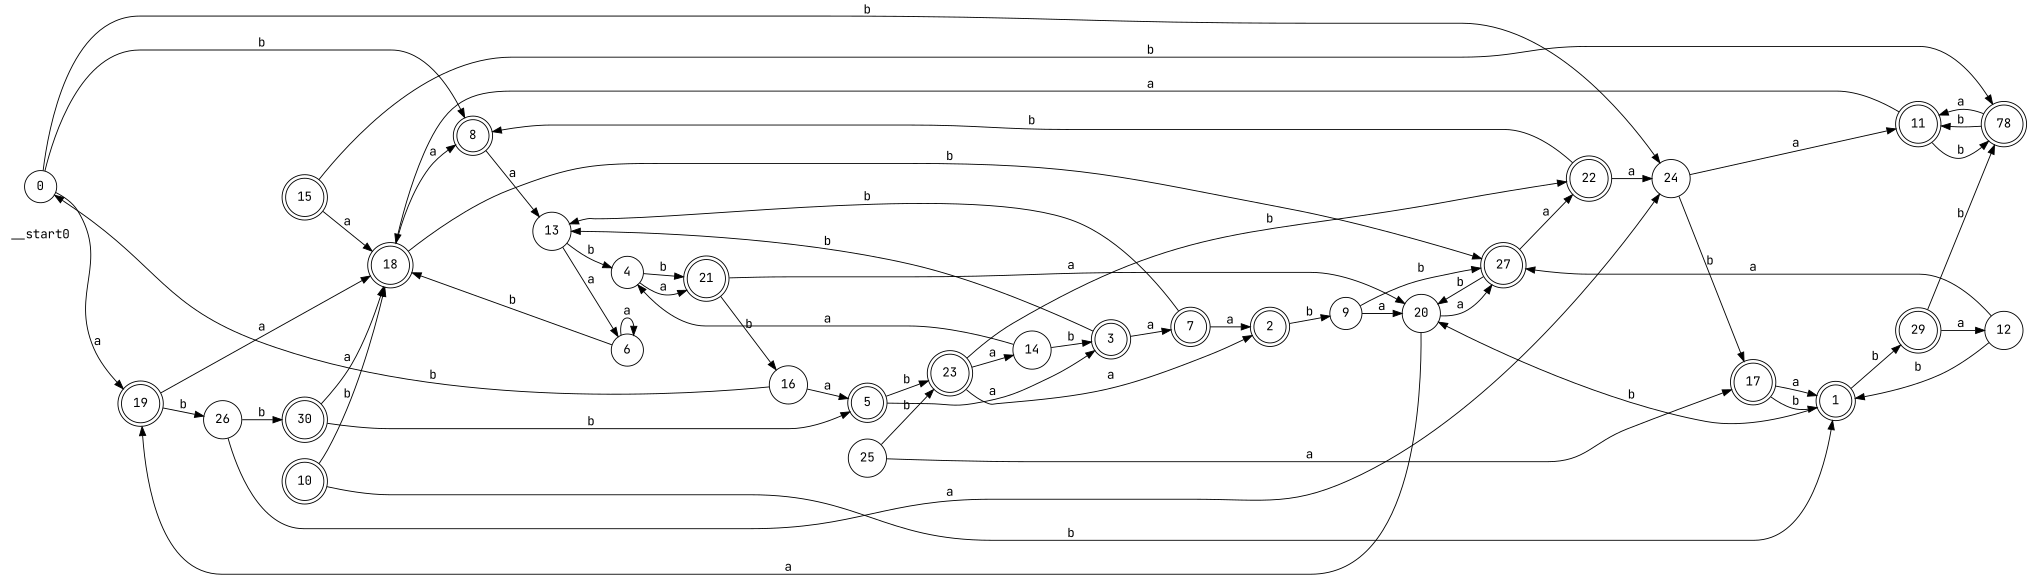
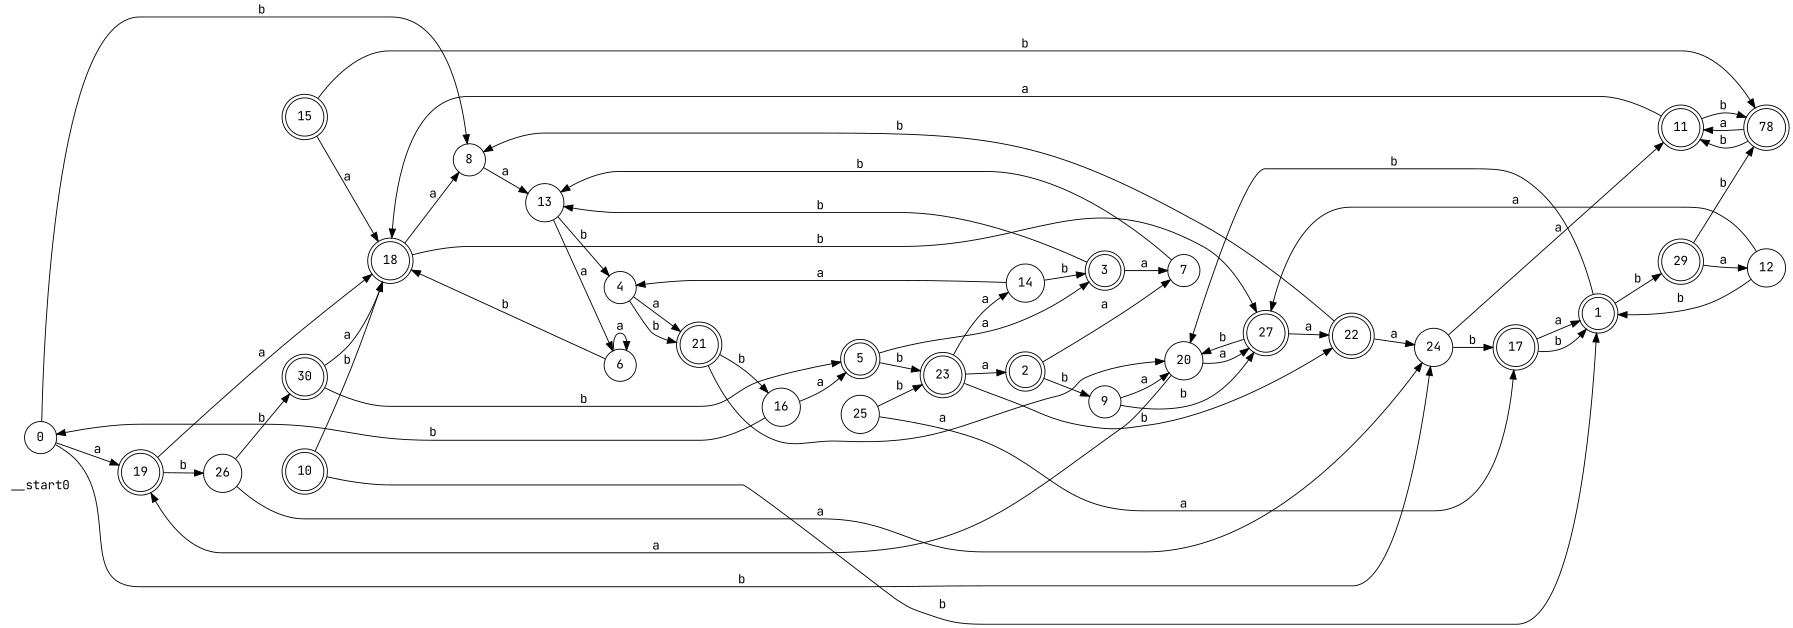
node "8": shape doublecircle -> circle
node "7": shape doublecircle -> circle
edge "7" -> "2": reversed
